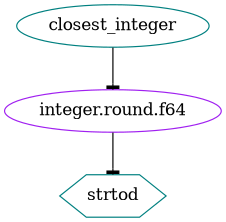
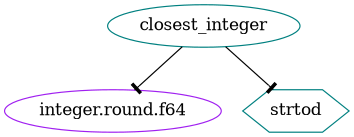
edge "integer.round.f64" -> "strtod": now "closest_integer" -> "strtod"
